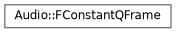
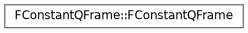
node "Audio::FConstantQFrame": label "Audio::FConstantQFrame" -> "FConstantQFrame::FConstantQFrame"
